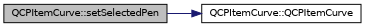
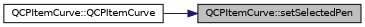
edge "QCPItemCurve::setSelectedPen" -> "QCPItemCurve::QCPItemCurve": reversed
